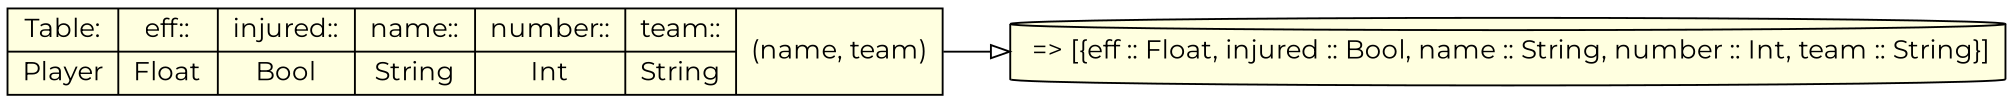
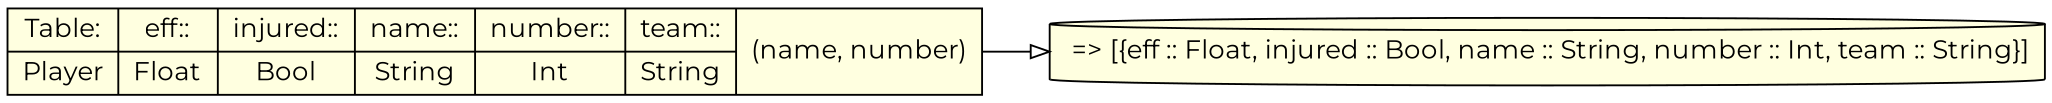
node "Table:": text "(name, team)" -> "(name, number)"
